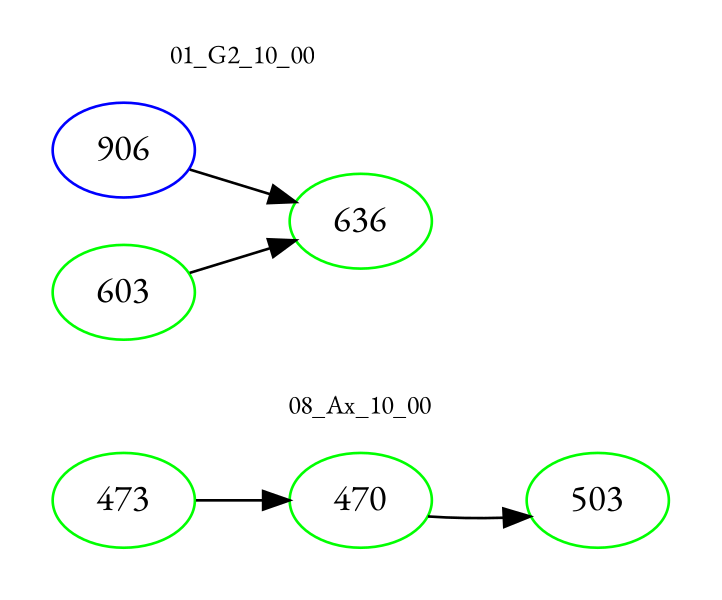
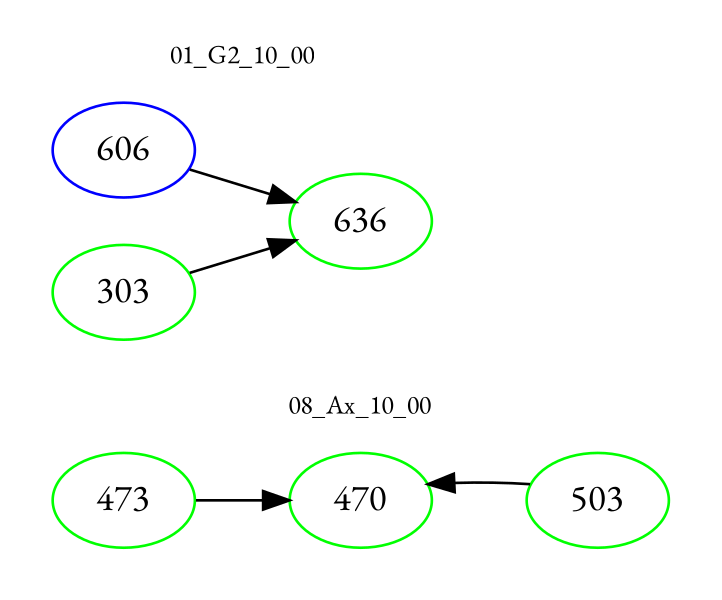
node "906": label "906" -> "606"
node "603": label "603" -> "303"
edge "470" -> "503": reversed
